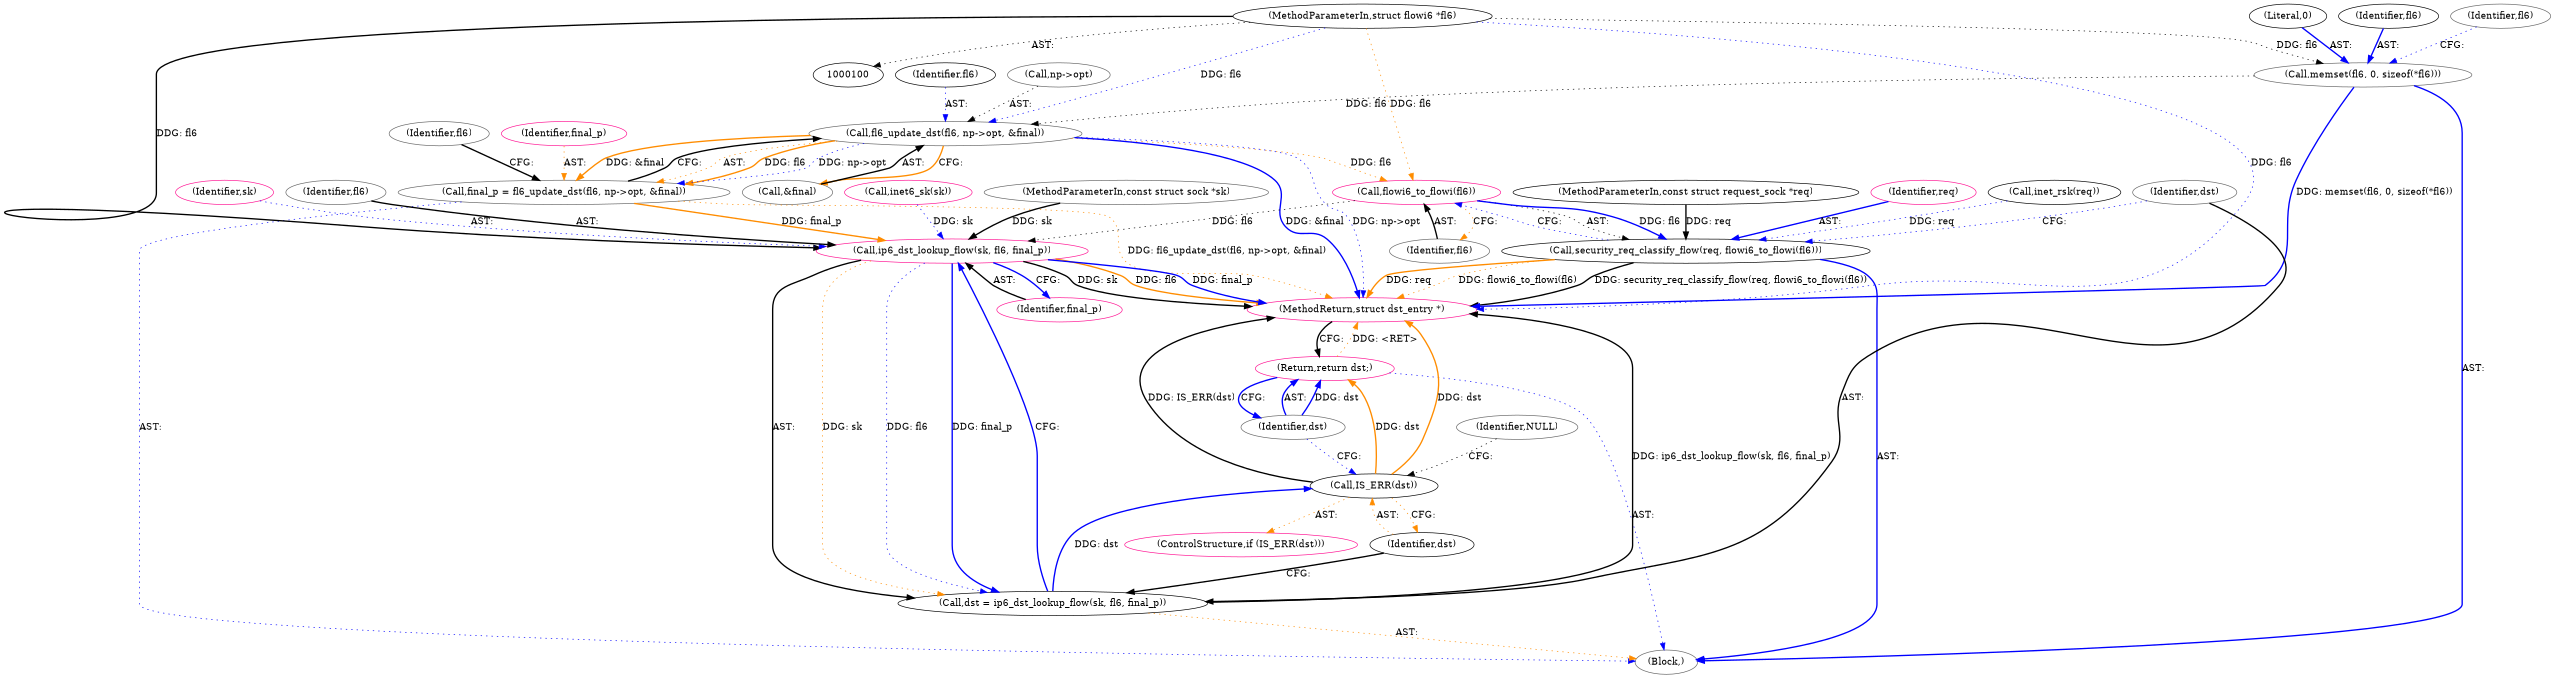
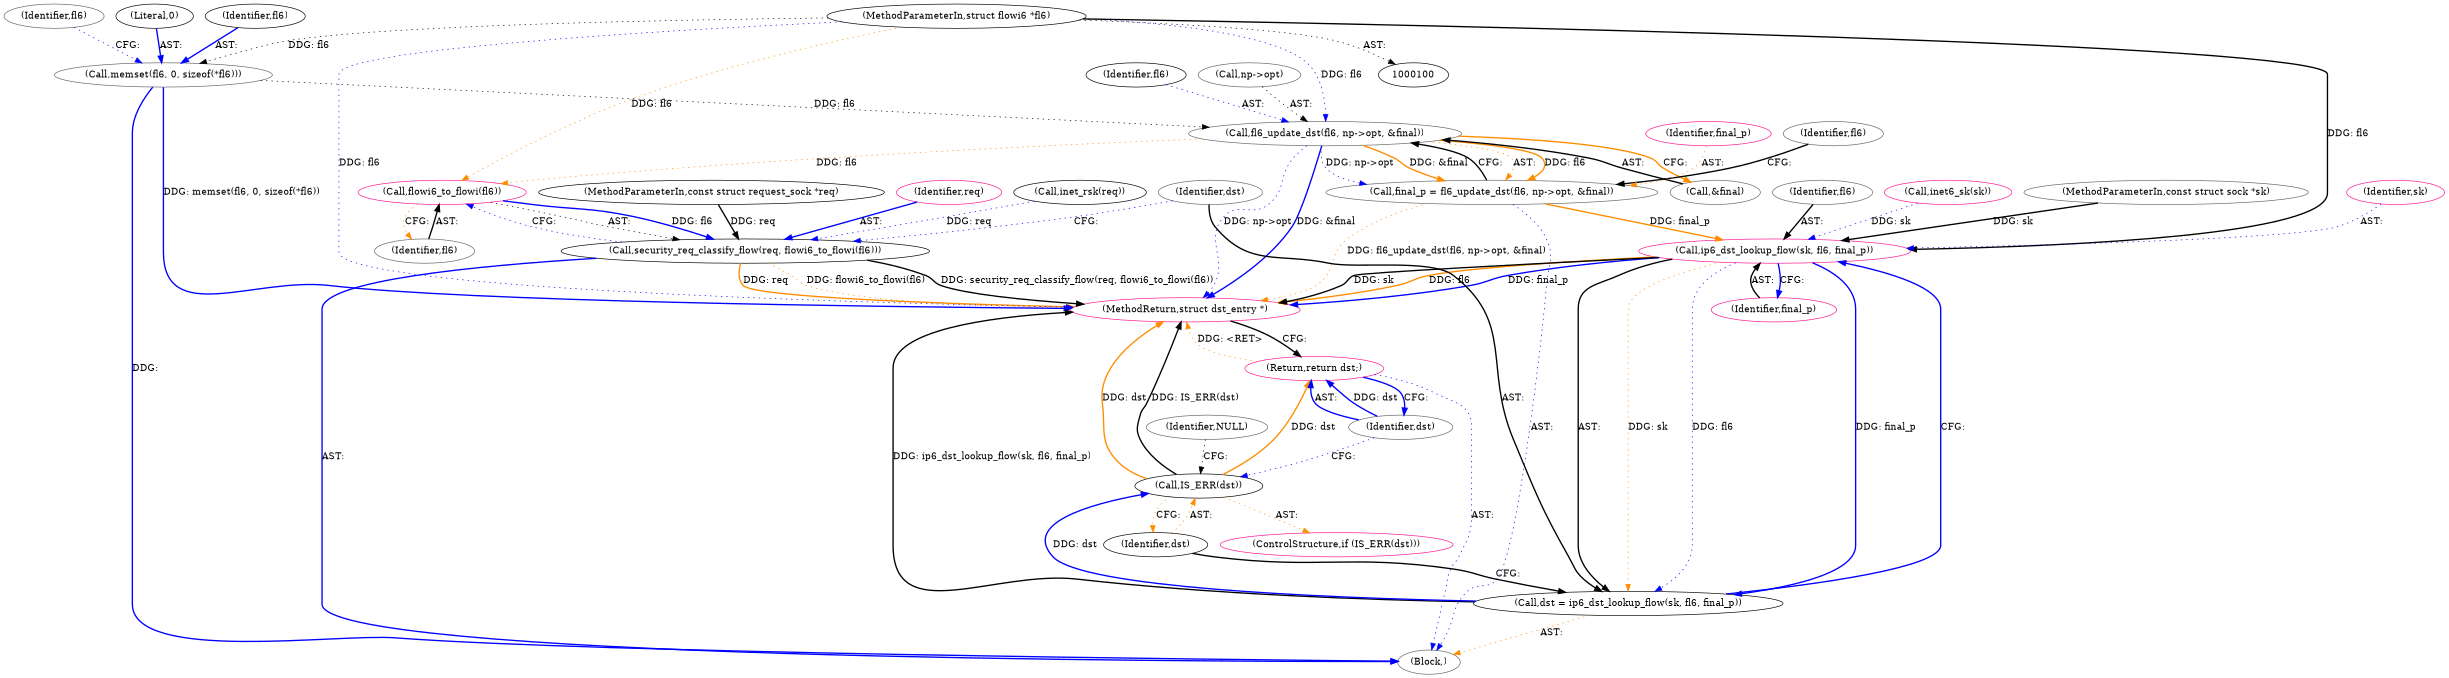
edge "(Call,flowi6_to_flowi(fl6))" -> "(Call,ip6_dst_lookup_flow(sk, fl6, final_p))": removed, label "DDG: fl6"
edge "(Call,memset(fl6, 0, sizeof(*fl6)))" -> "(Block,)": label "AST: " -> "DDG: "
